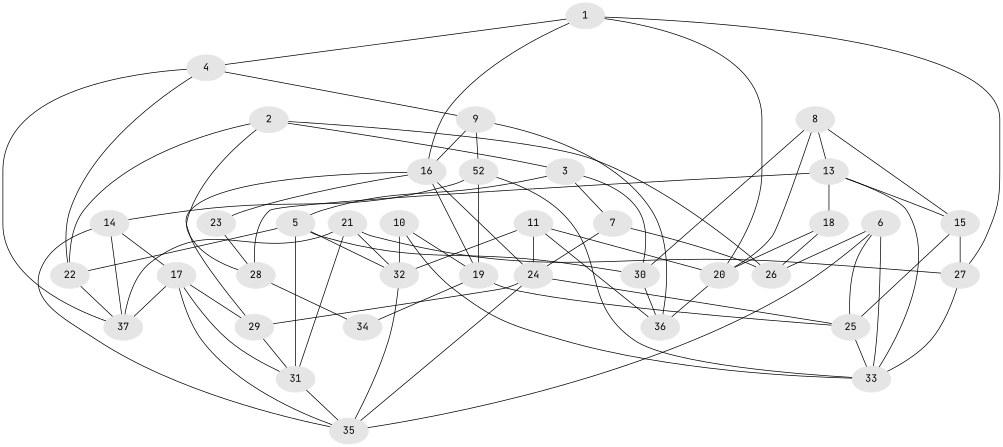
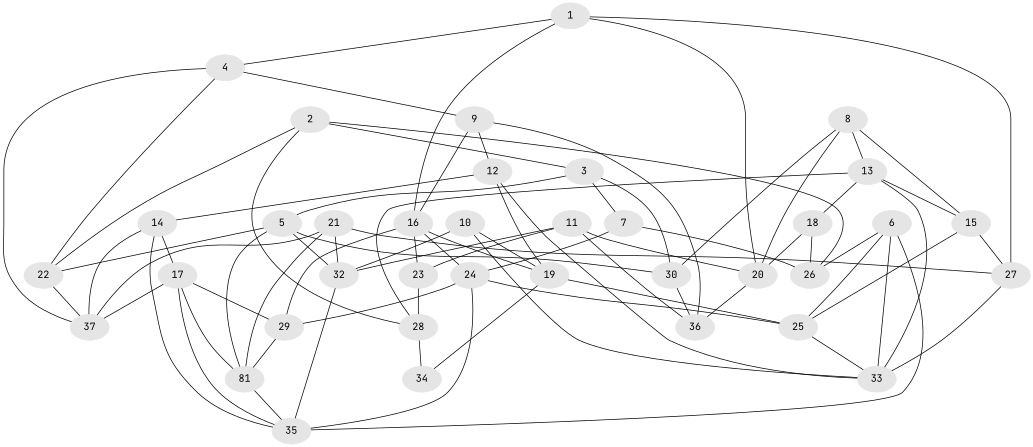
node "52": label "52" -> "12"
edge "11" -- "24": now "11" -- "23"
node "31": label "31" -> "81"
